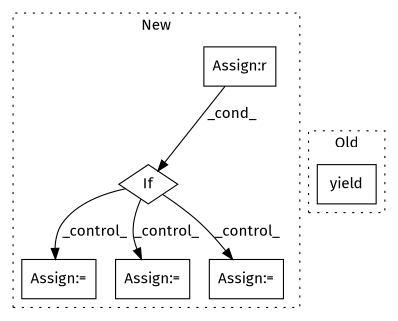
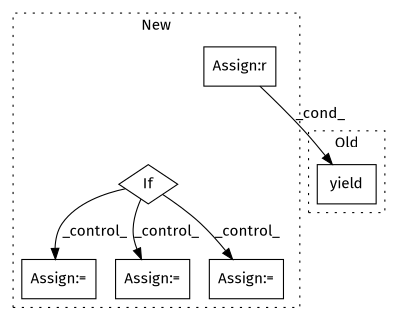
edge "Assign:r" -> "If": now "Assign:r" -> "yield"
